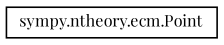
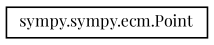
node "sympy.ntheory.ecm.Point": label "sympy.ntheory.ecm.Point" -> "sympy.sympy.ecm.Point"
